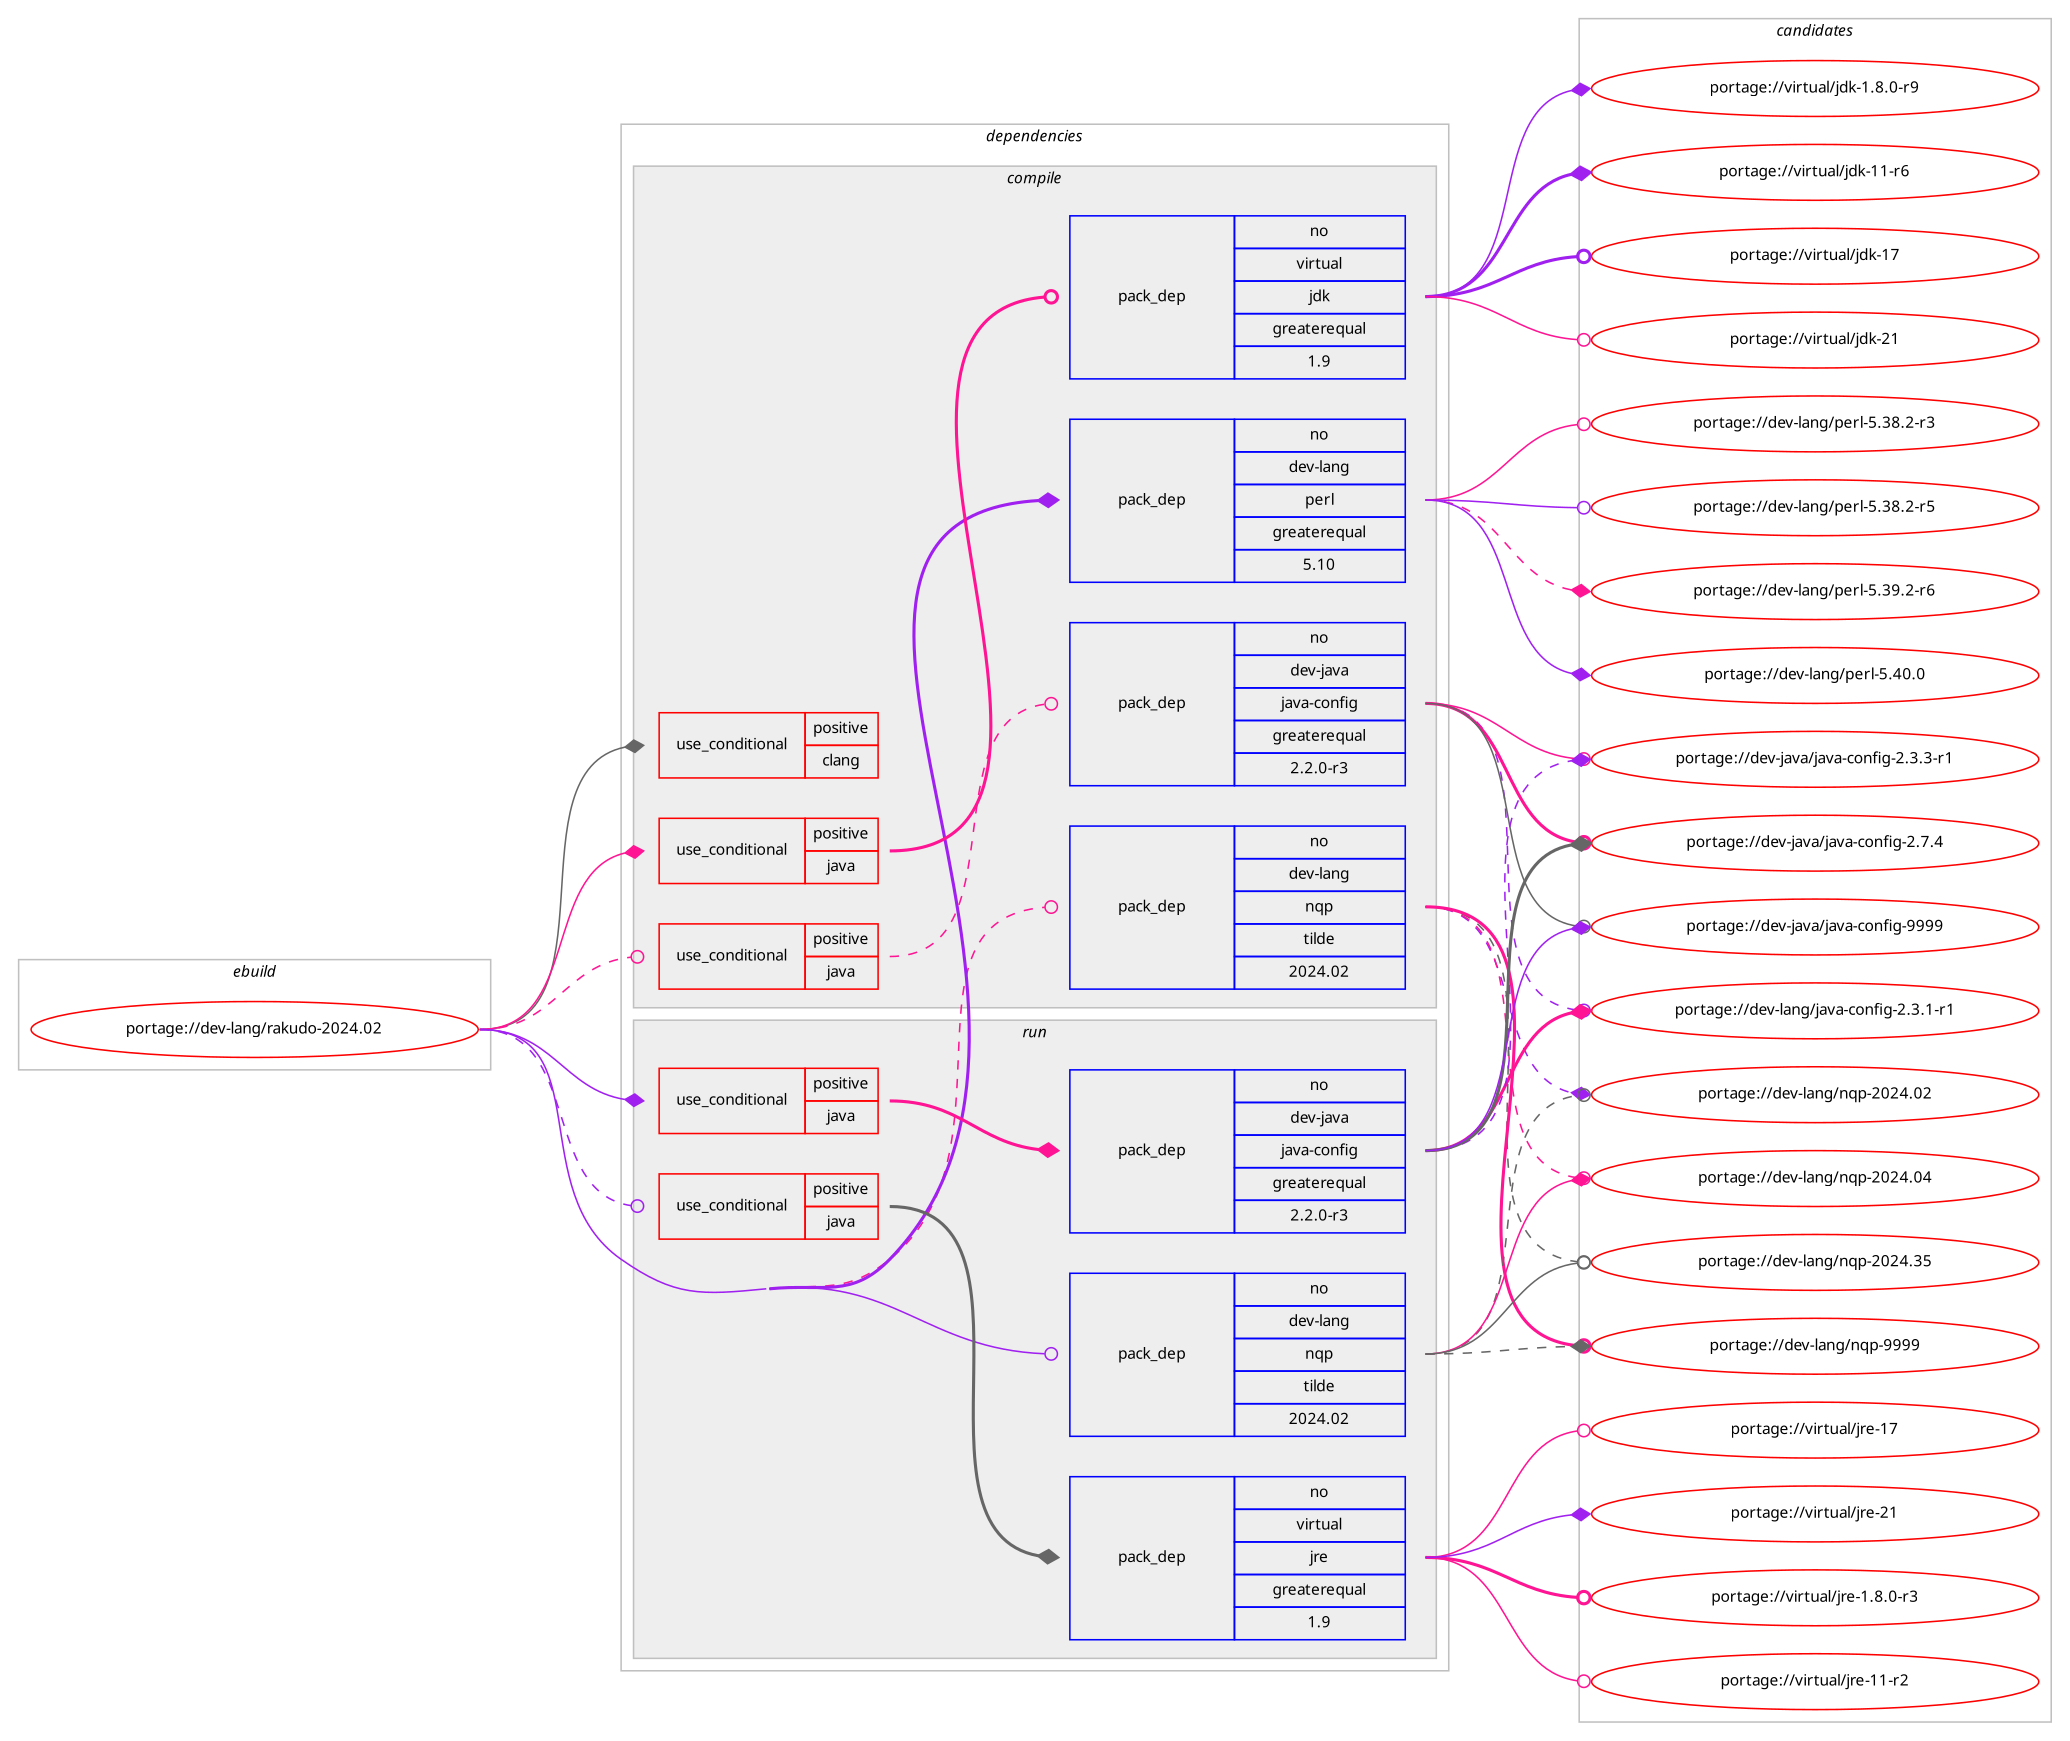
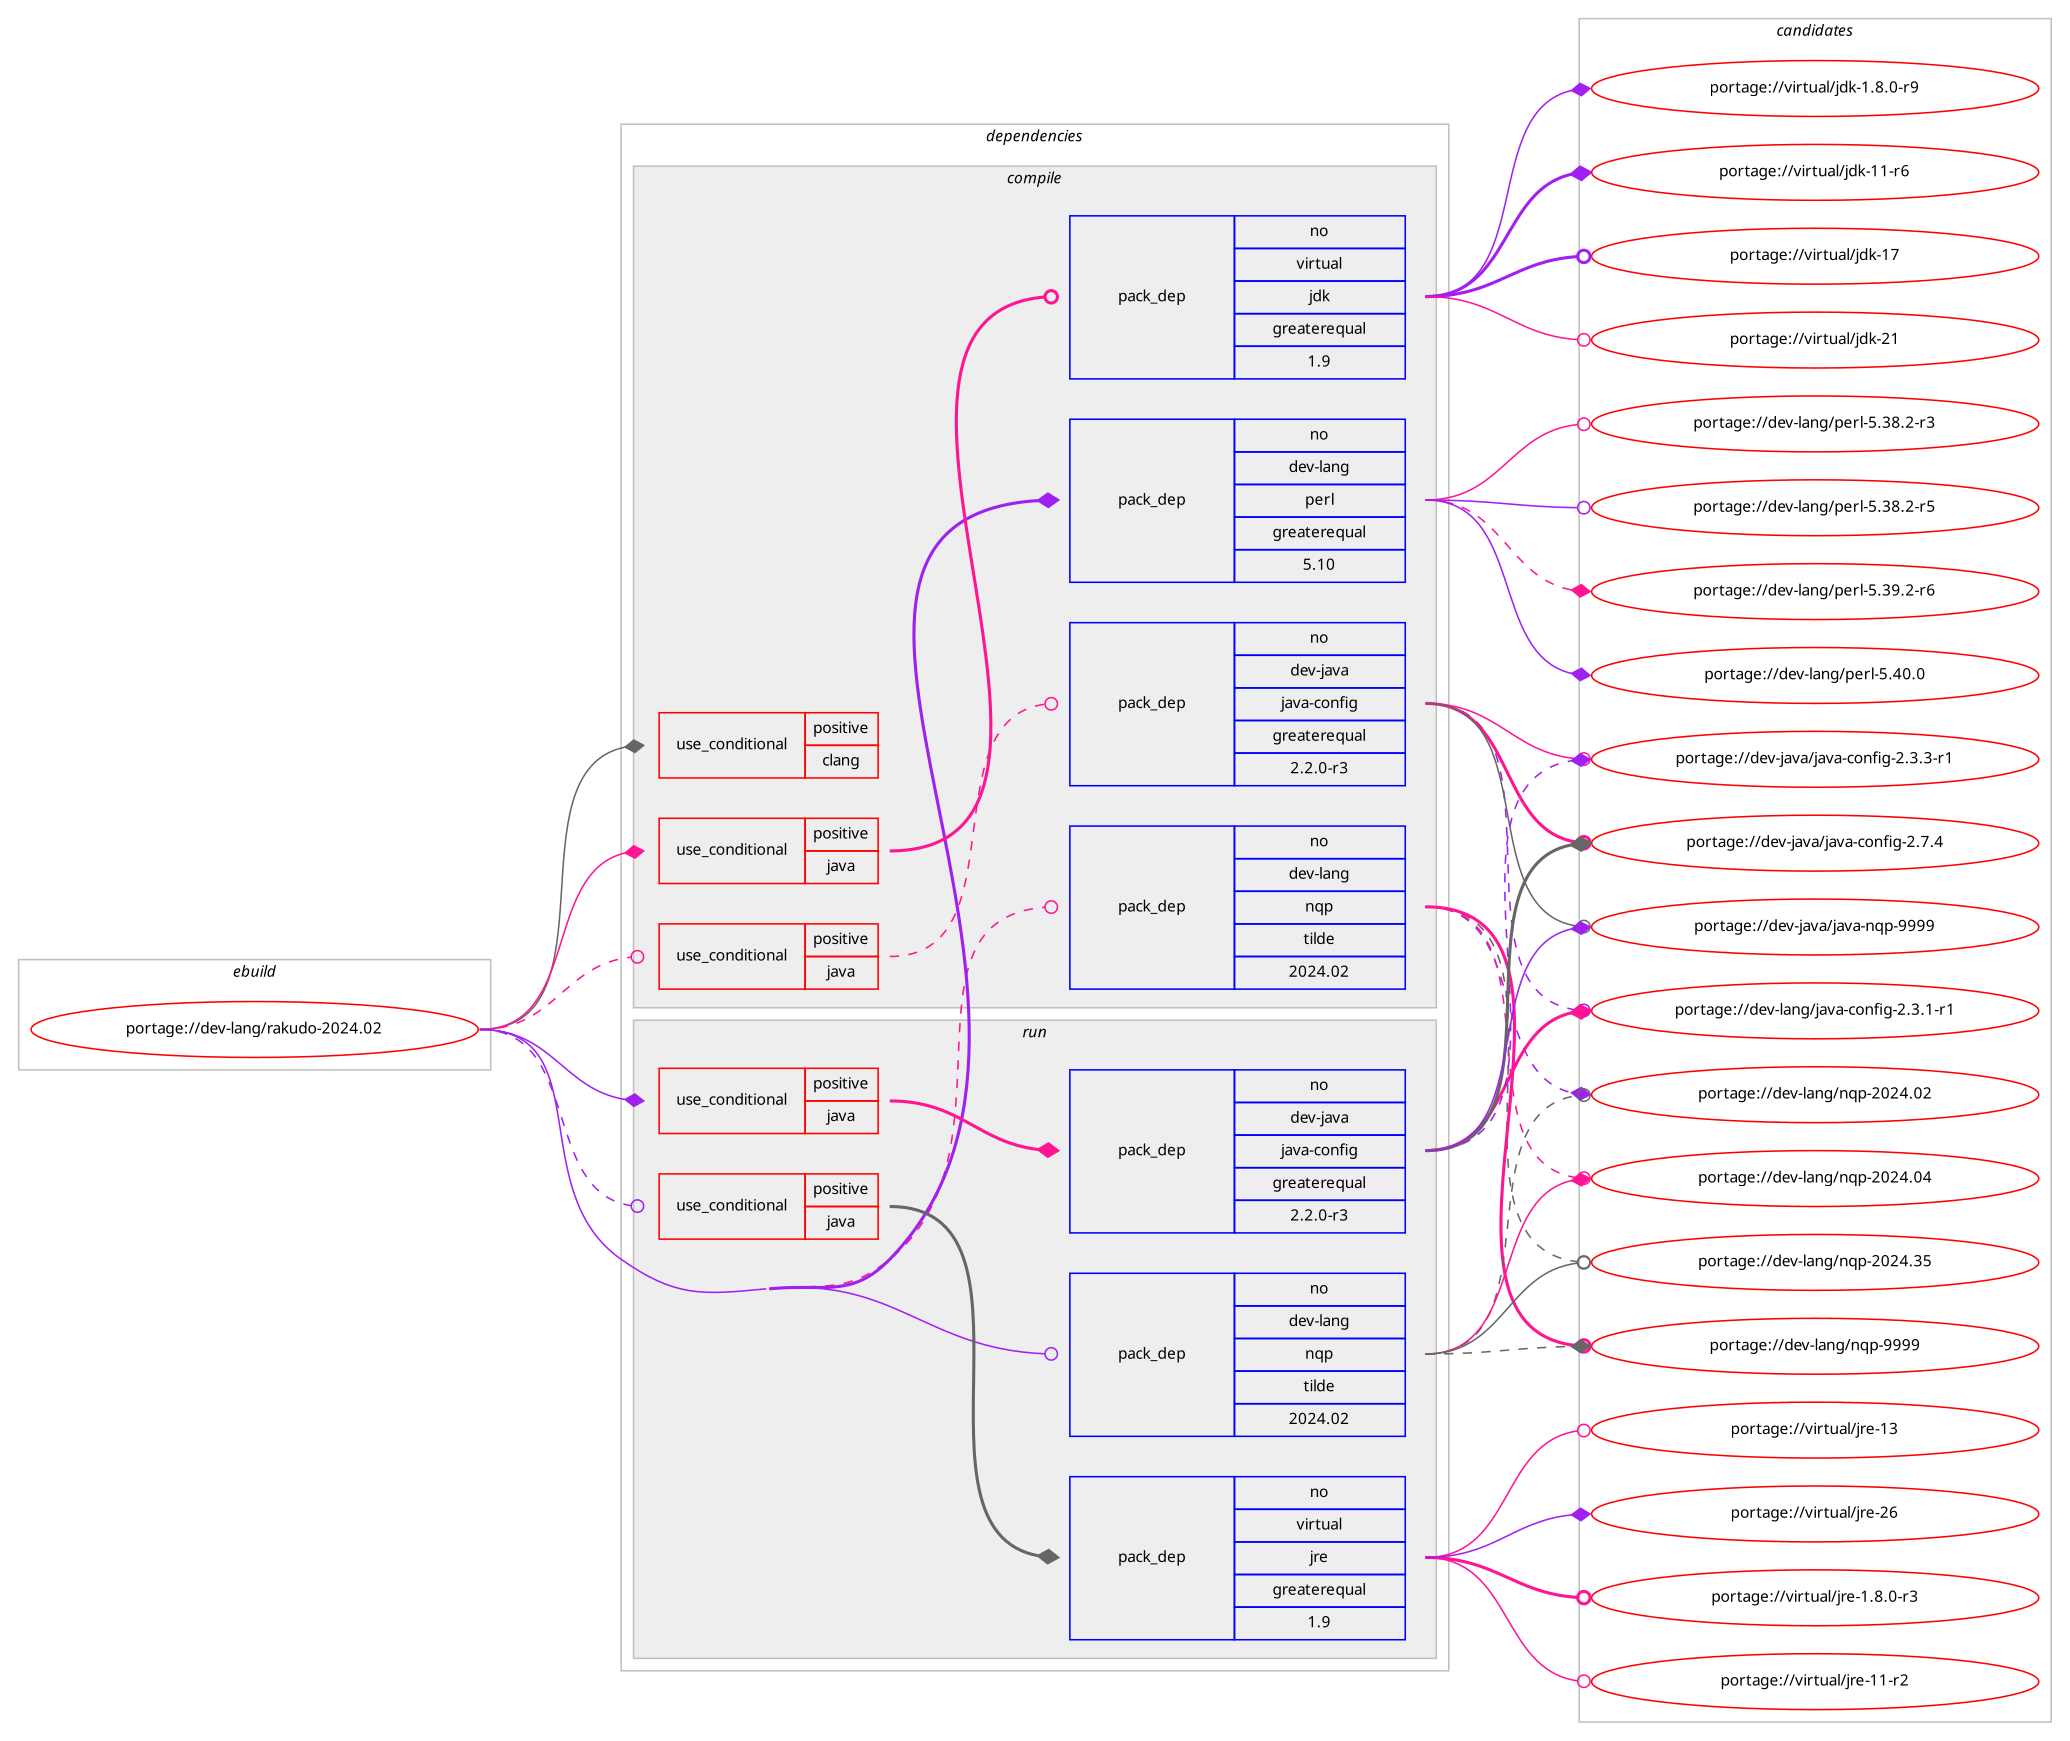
node "portage://dev-java/java-config-9999": label "portage://dev-java/java-config-9999" -> "portage://dev-java/java-nqp-9999"
node "portage://virtual/jre-17": label "portage://virtual/jre-17" -> "portage://virtual/jre-13"
node "portage://virtual/jre-21": label "portage://virtual/jre-21" -> "portage://virtual/jre-26"
